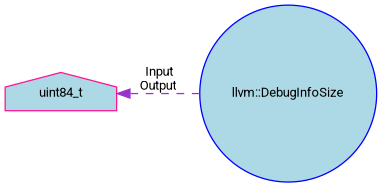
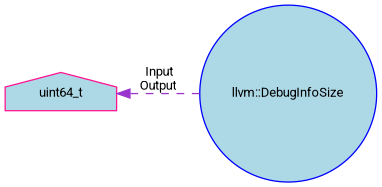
node "uint84_t": label "uint84_t" -> "uint64_t"
